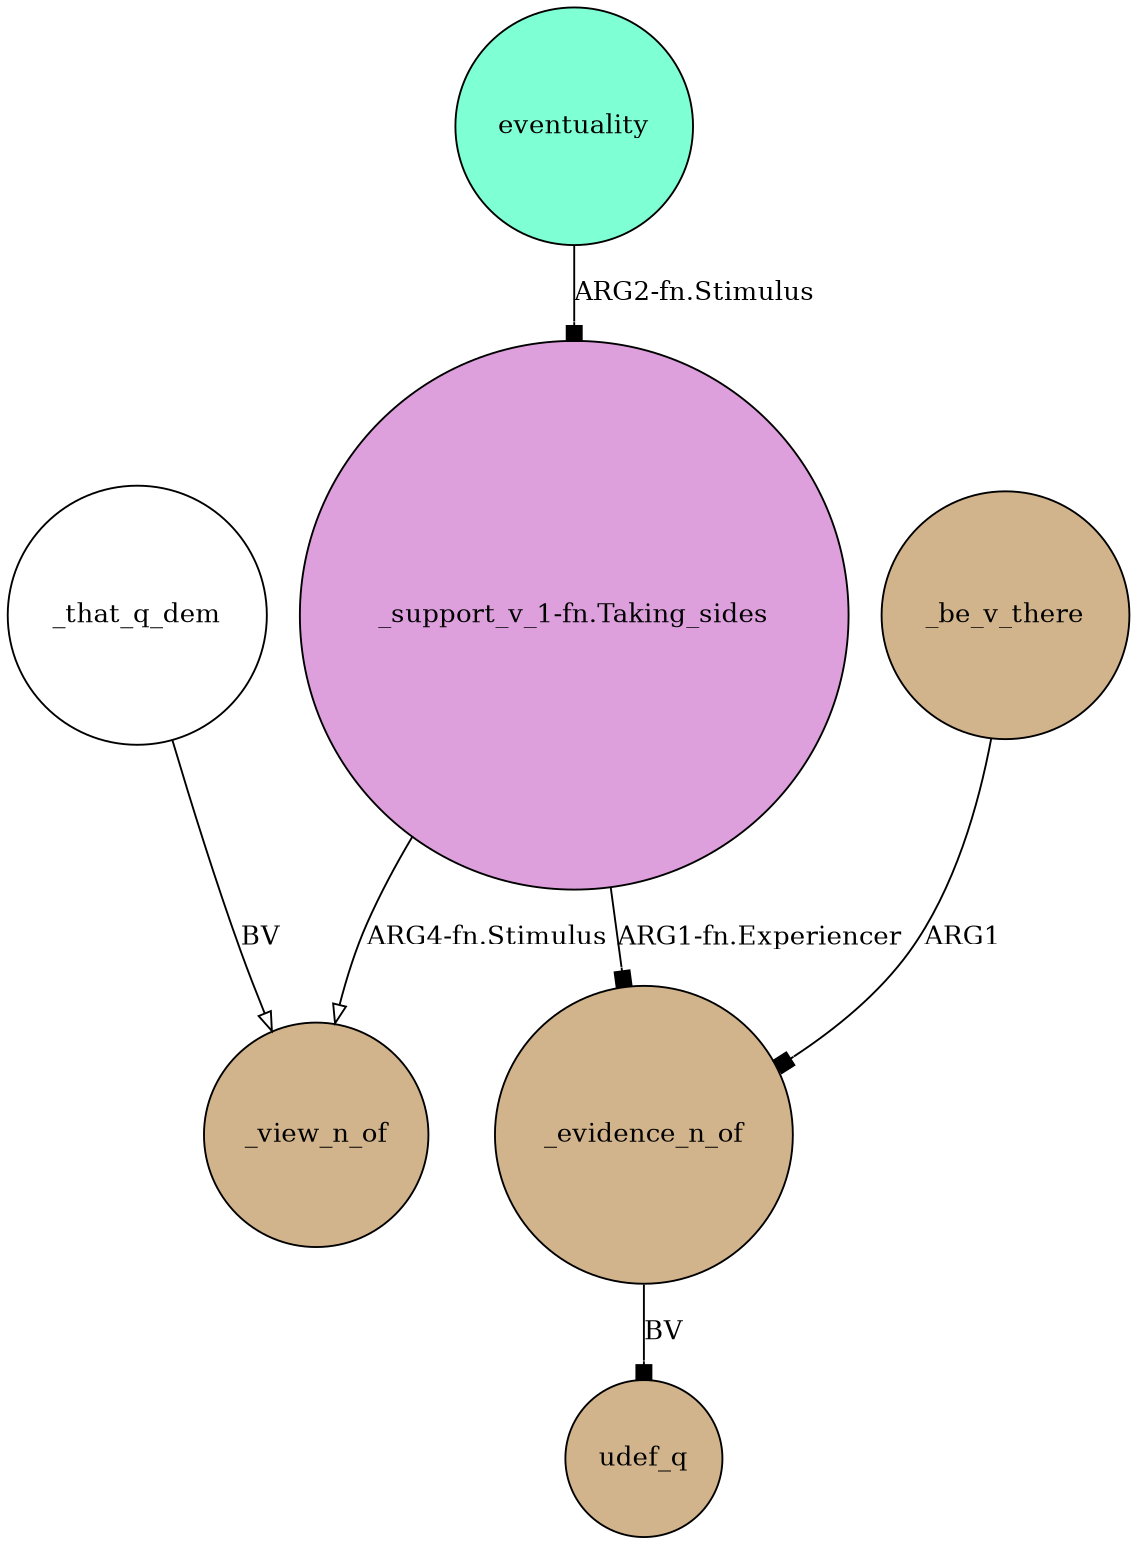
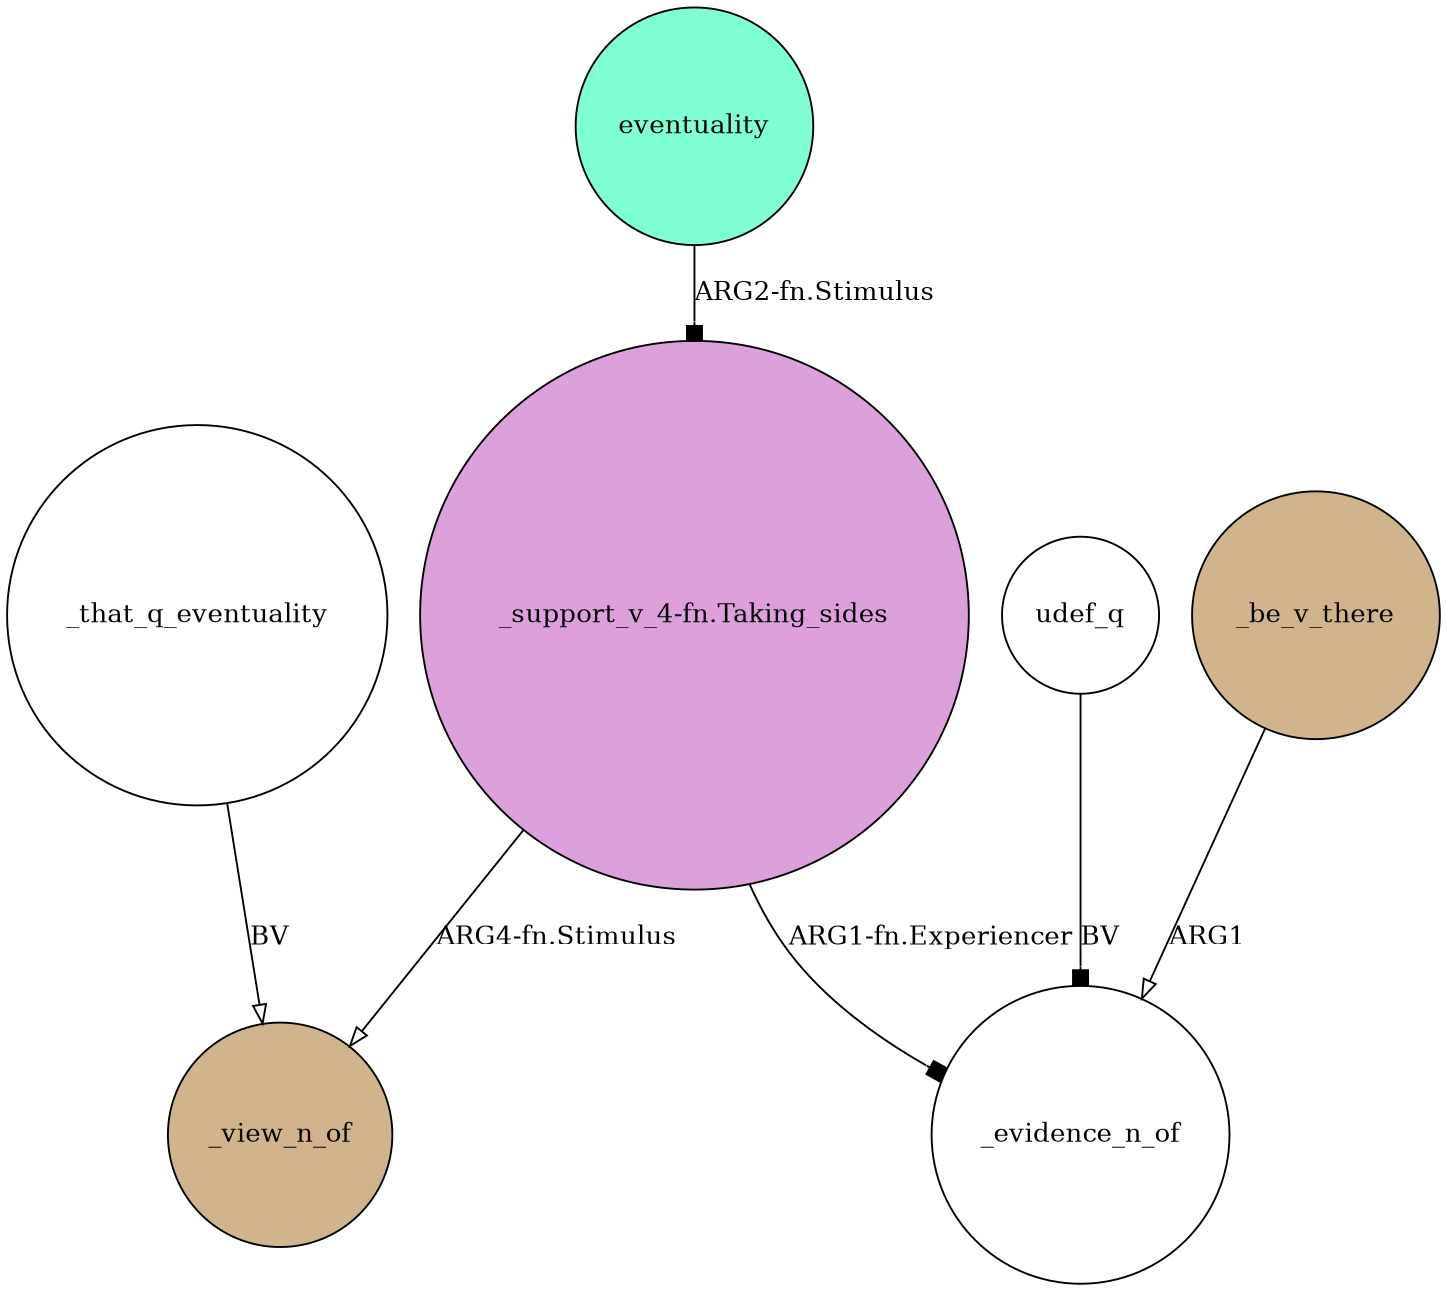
node "_that_q_dem": label "_that_q_dem" -> "_that_q_eventuality"
node "_support_v_1-fn.Taking_sides": label "_support_v_1-fn.Taking_sides" -> "_support_v_4-fn.Taking_sides"
edge "_be_v_there" -> "_evidence_n_of": arrowhead box -> onormal
node "_evidence_n_of": fillcolor tan -> white
edge "_evidence_n_of" -> "udef_q": reversed
node "udef_q": fillcolor tan -> white
